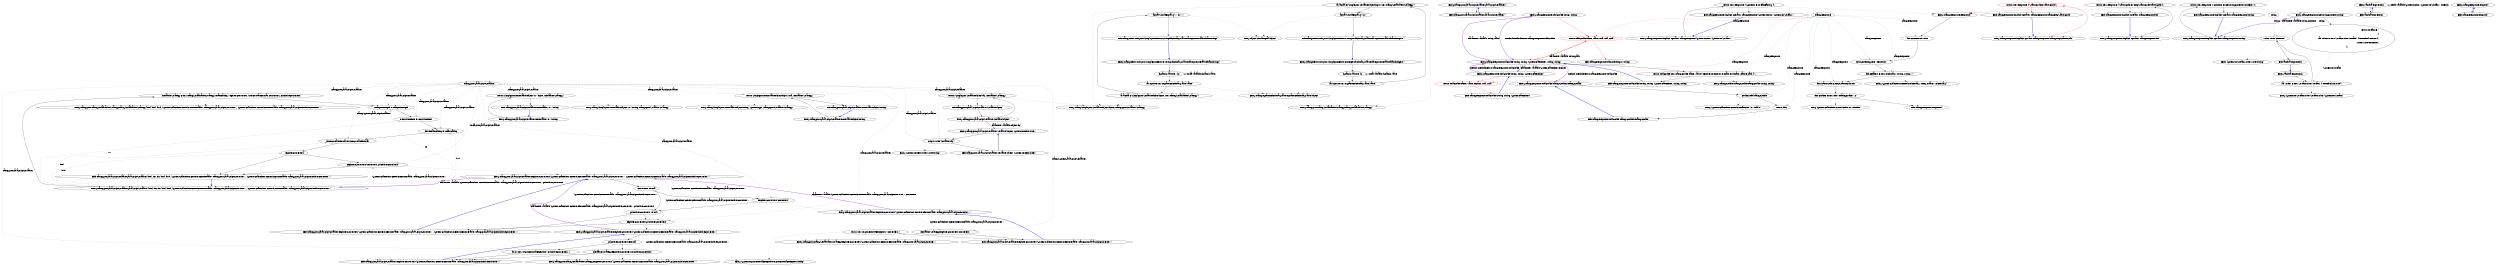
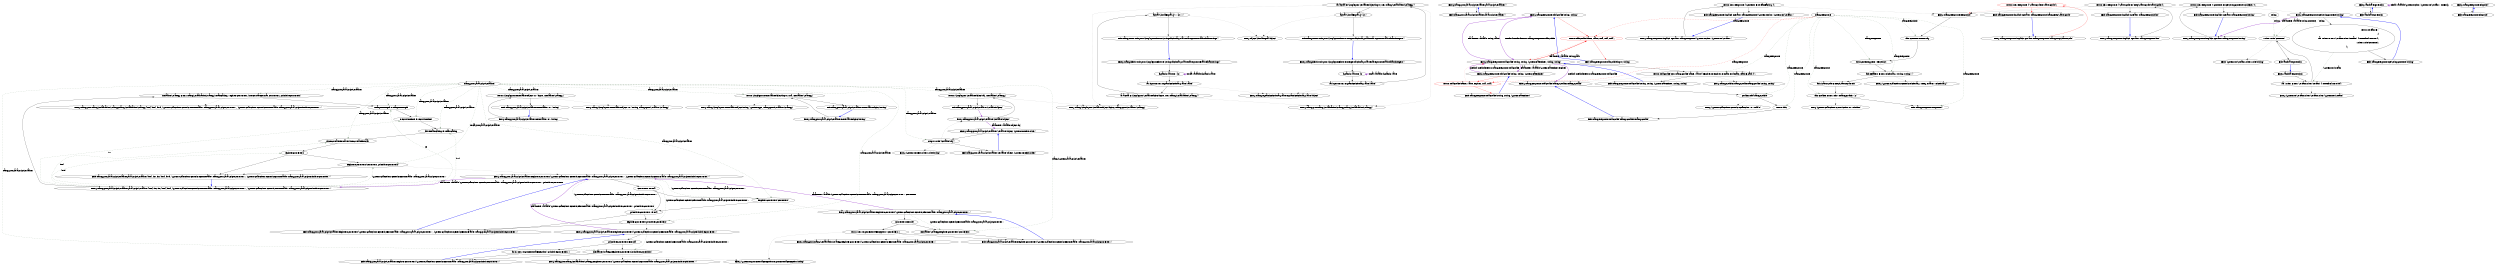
node "this.Contents = Write": label "this.Contents = Write" -> "this.Contents = NoBody"
edge "Nancy.Response" -> "this.StatusCode = HttpStatusCode.OK": now "Nancy.Response" -> "Exit Nancy.Response.Response()"
edge "Exit Nancy.Response.AddCookie(input, string)" -> "Entry Nancy.Response.AddCookie(string, string)": added
node "Exit Nancy.Response.GetStringContents(string)": added
edge "output.Write(Serialize(obj))" -> "return SimpleJson.SerializeObject(obj, _serializerStrategy);": now "output.Write(Serialize(obj))" -> "Entry Nancy.Json.JavaScriptSerializer.Serialize(object)"
edge "Nancy.Json.JavaScriptSerializer" -> "_iso8601DateFormat = iso8601DateFormat": label "Nancy.System.JavaScriptSerializer" -> "Nancy.Json.JavaScriptSerializer"
node "converters == null": added
